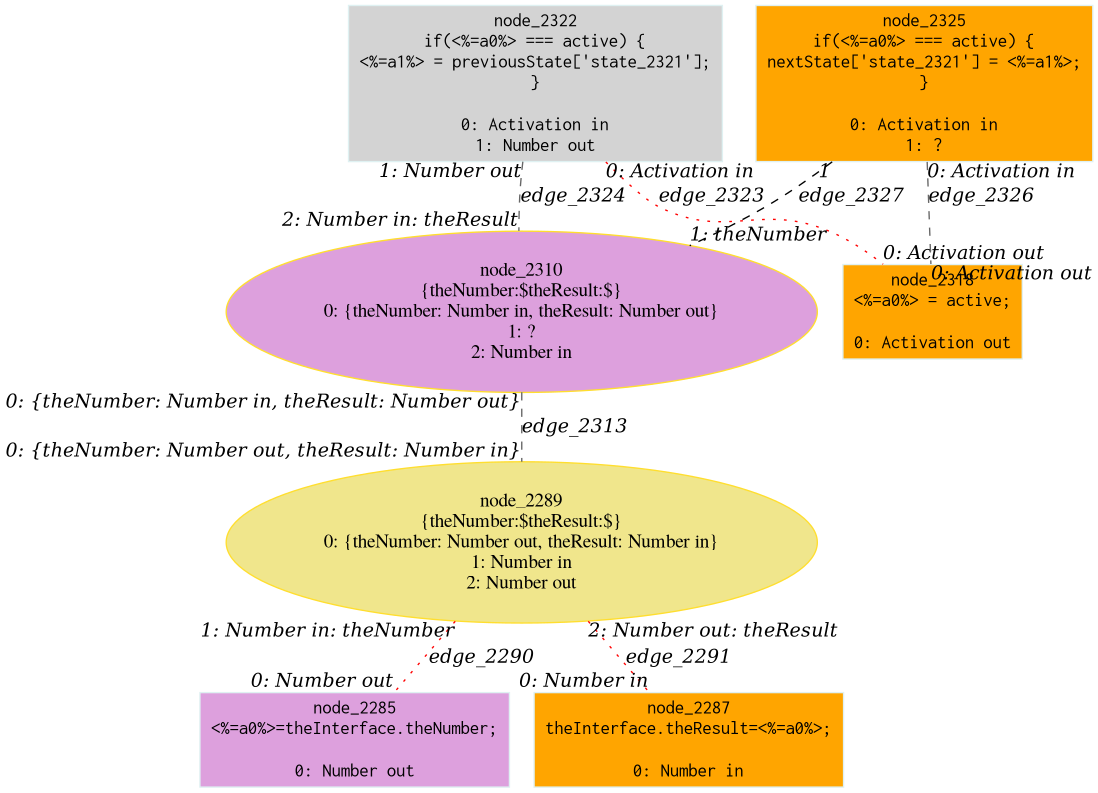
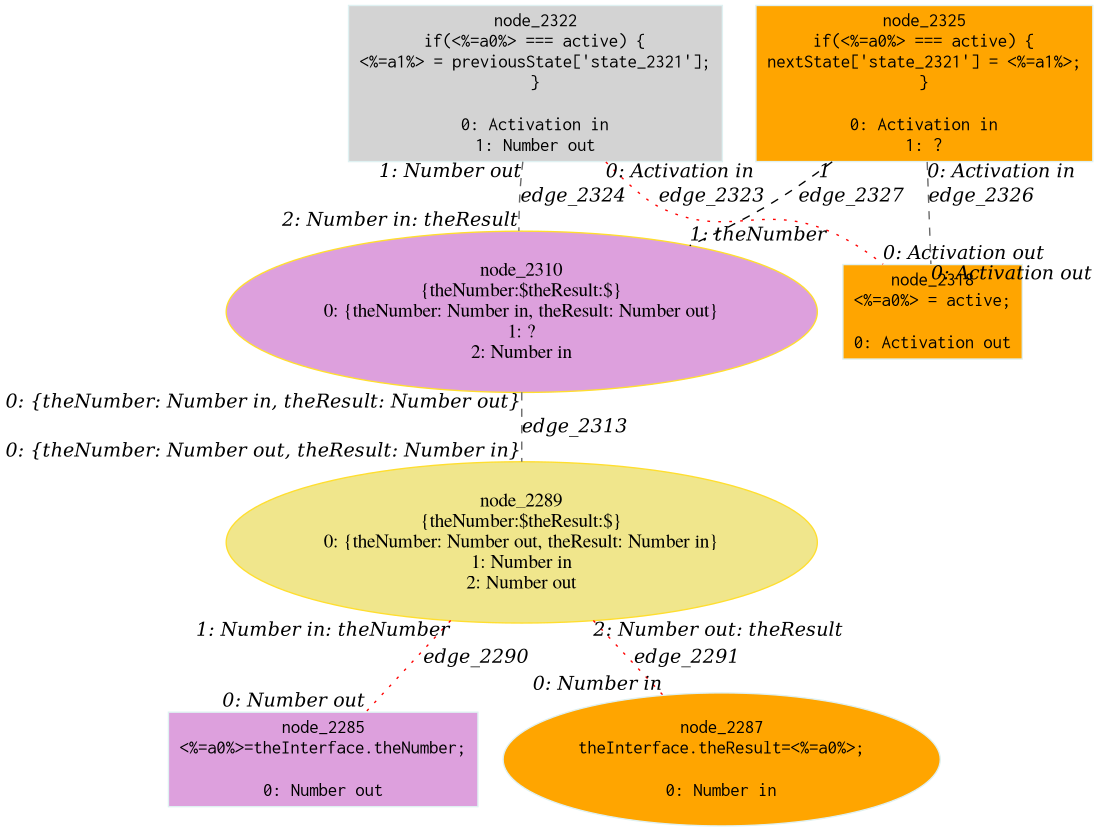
node "node_2287 theInterface.theResult=<%=a0%>; 0: Number in": shape box -> ellipse
